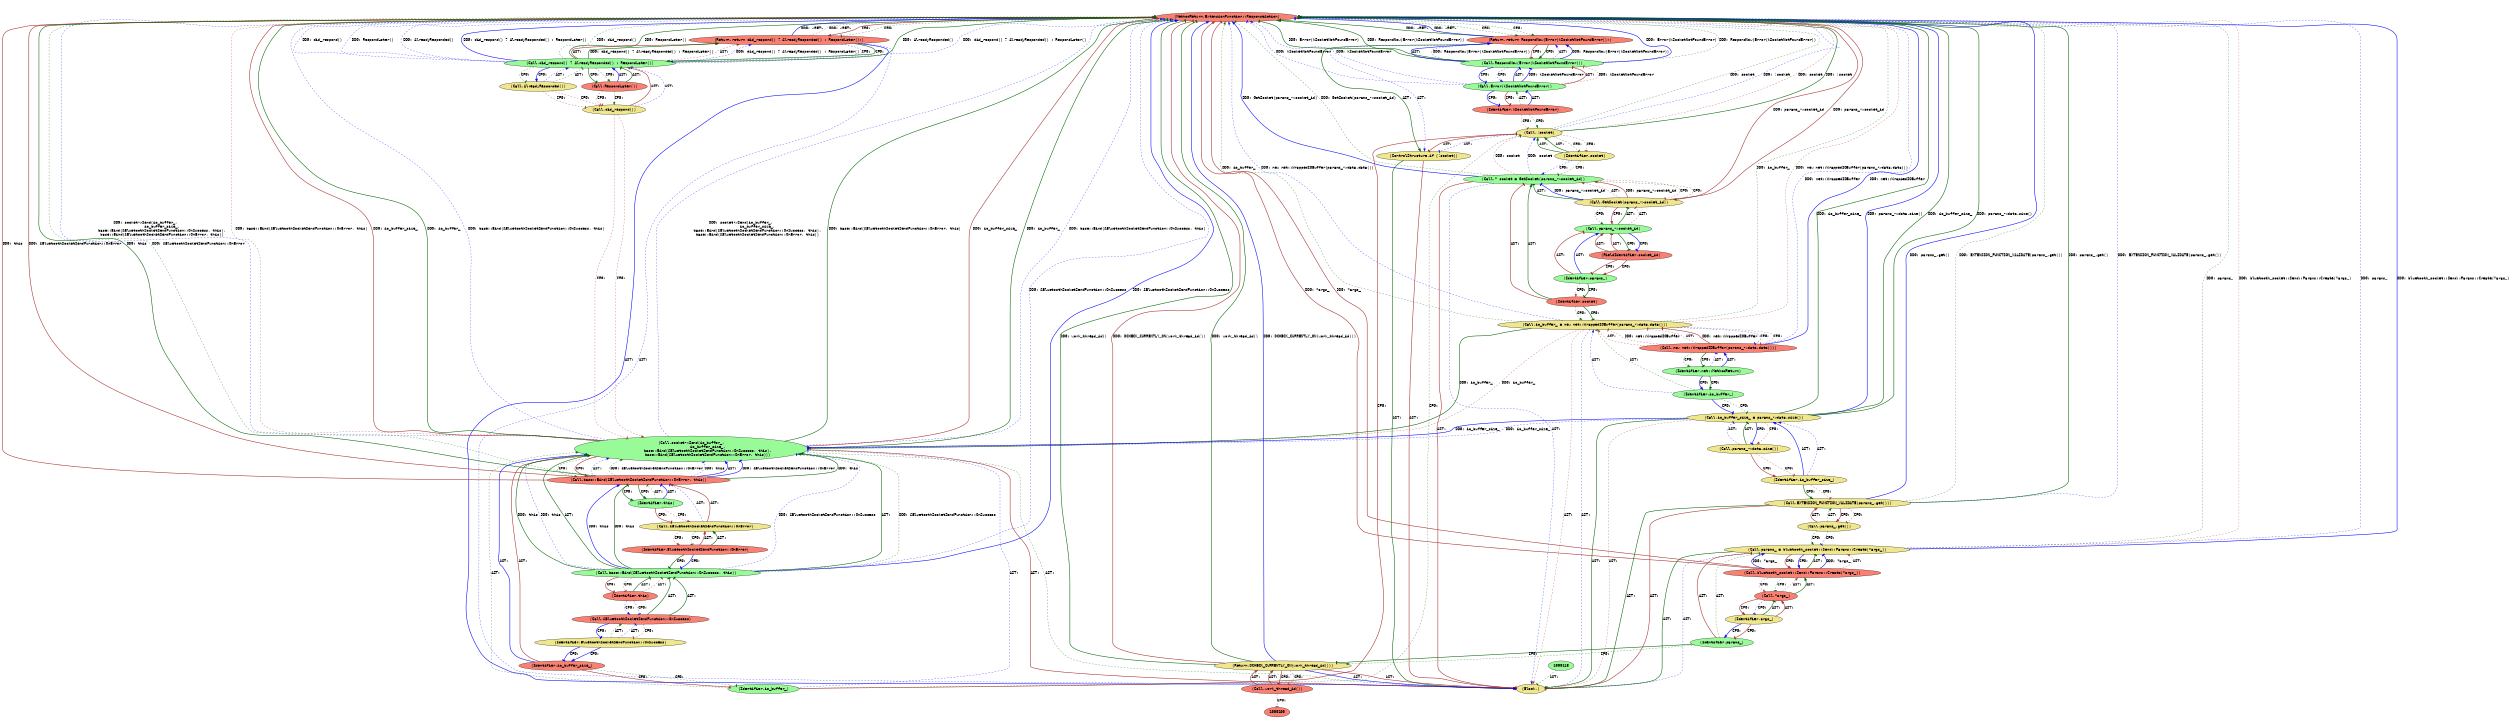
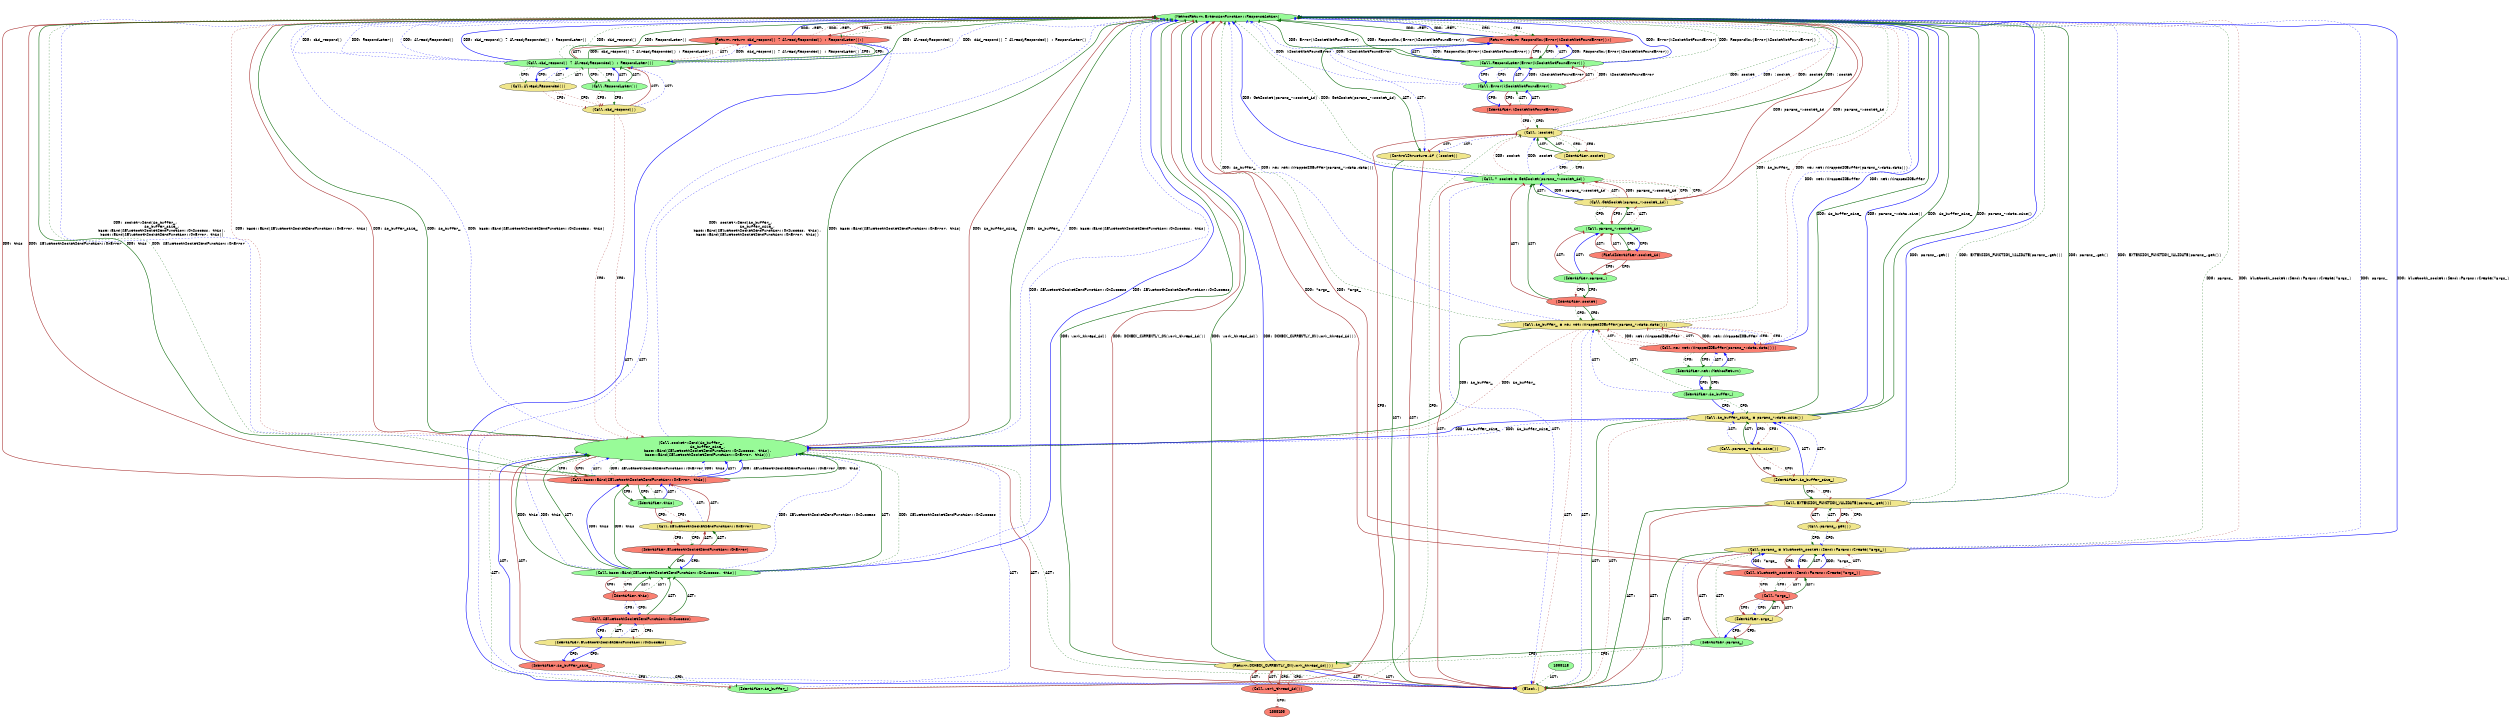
node "(MethodReturn,ExtensionFunction::ResponseAction)": fillcolor salmon -> palegreen
node "(Call,RespondNow(Error(kSocketNotFoundError)))": label "(Call,RespondNow(Error(kSocketNotFoundError)))" -> "(Call,RespondLater(Error(kSocketNotFoundError)))"
node "(Call,RespondLater())": fillcolor salmon -> palegreen
